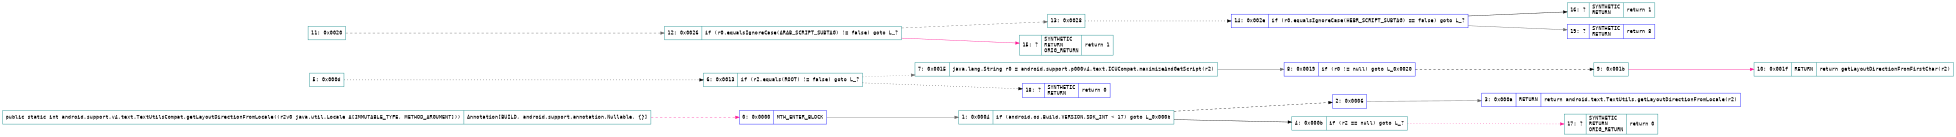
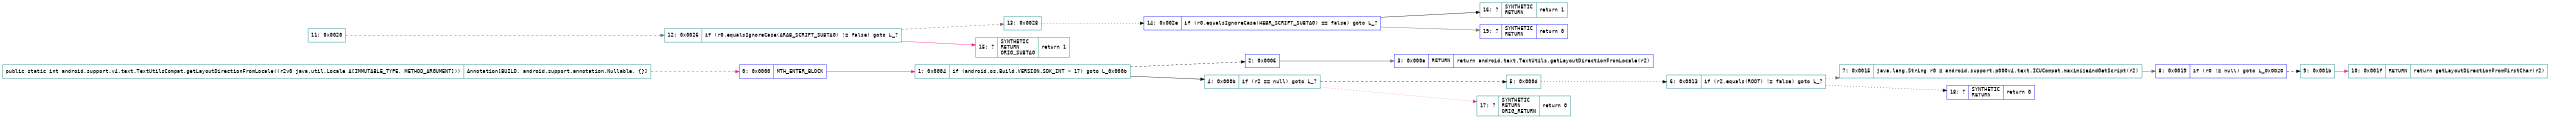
node "19: ?": text "return 8" -> "return 0"
node "15: ?": text "ORIG_RETURN" -> "ORIG_SUBTAG"
edge "4: 0x000b" -> "5: 0x000d": added
edge "0: 0x0000" -> "1: 0x0004": color gray40 -> deeppink
